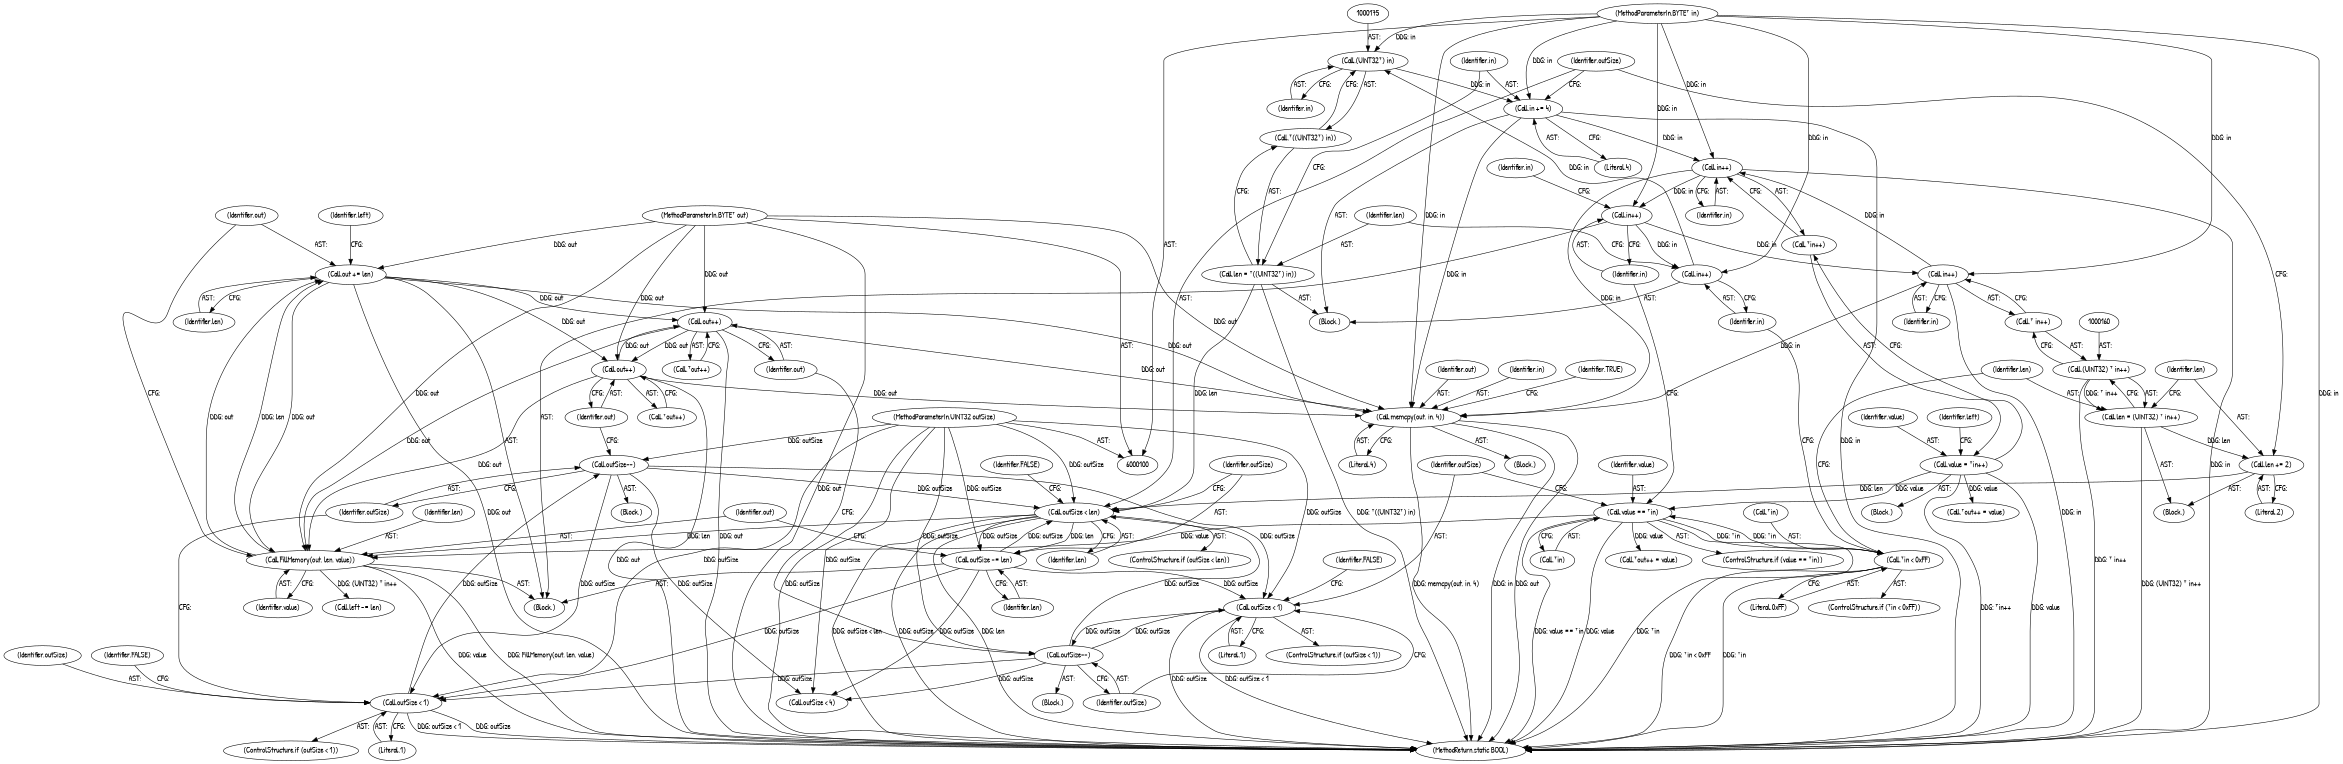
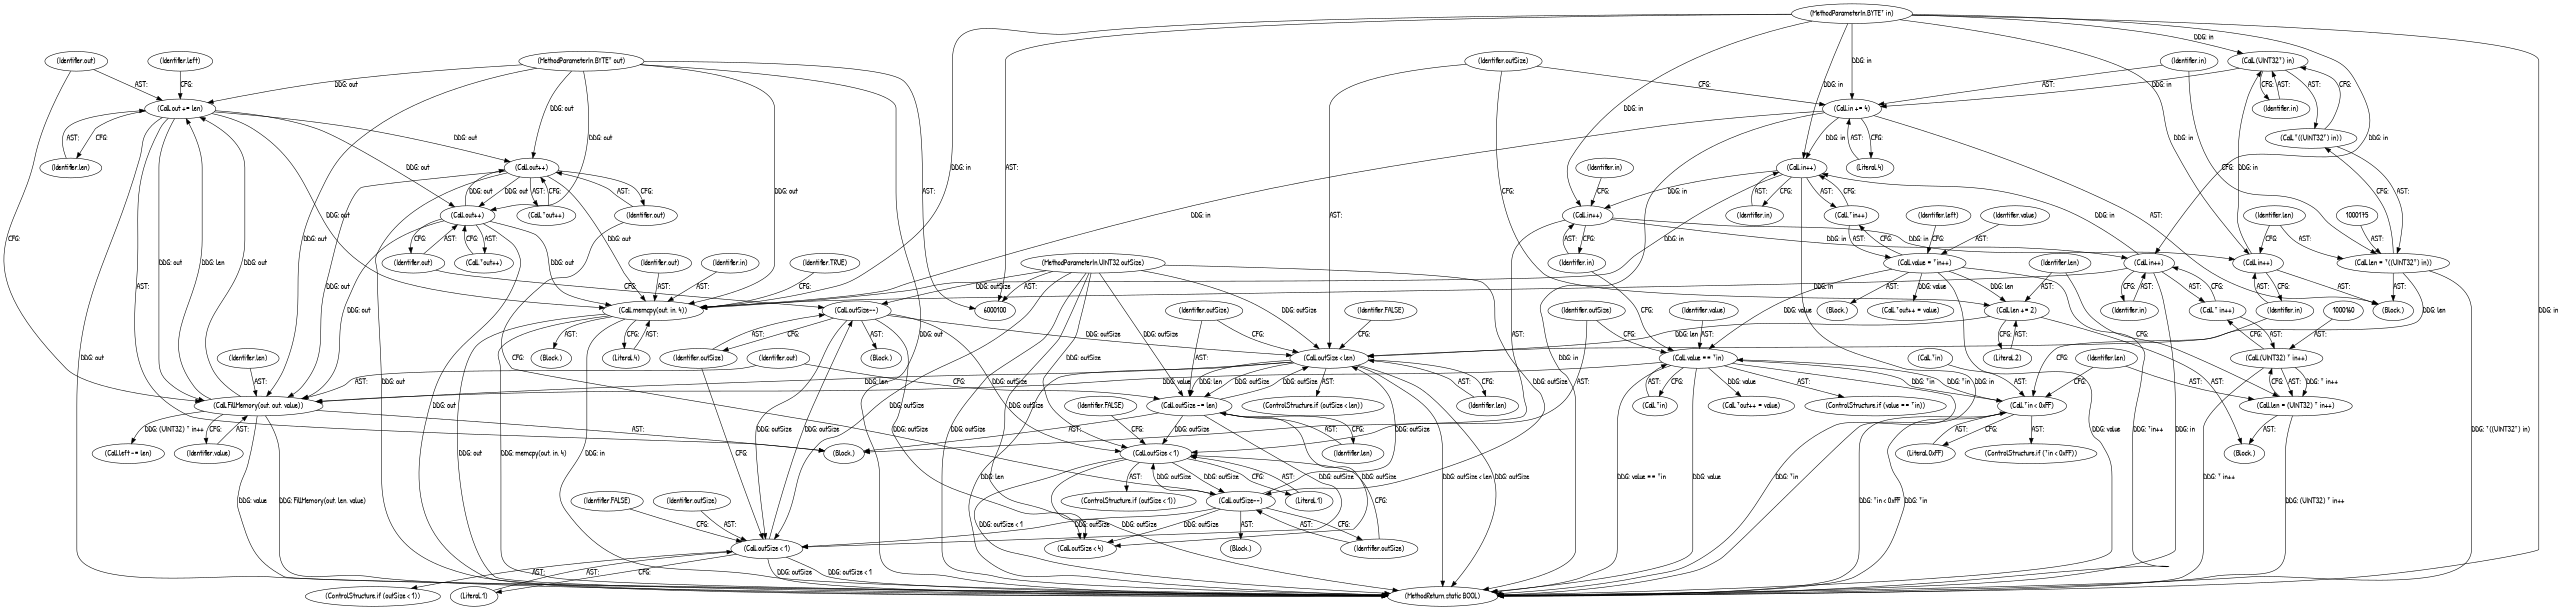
edge "1000175" -> "(Call,(UINT32*) in)": now "1000175" -> "(Call,len = *((UINT32*) in))"
edge "(Call,len = (UINT32) * in++)" -> "(Call,len += 2)": now "(Call,value = *in++)" -> "(Call,len += 2)"
node "(Call,FillMemory(out, len, value))": label "(Call,FillMemory(out, len, value))" -> "(Call,FillMemory(out, out, value))"
